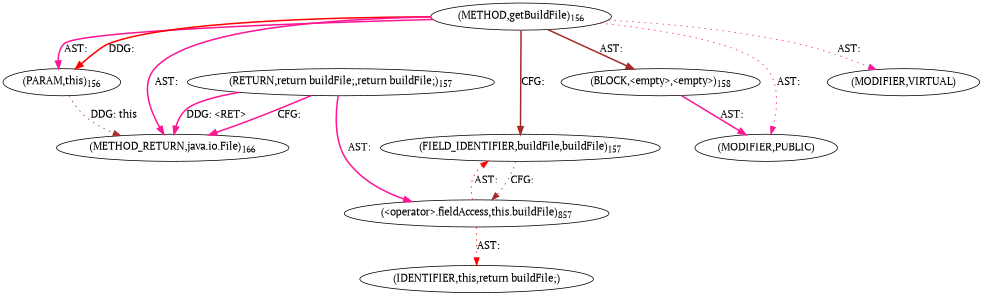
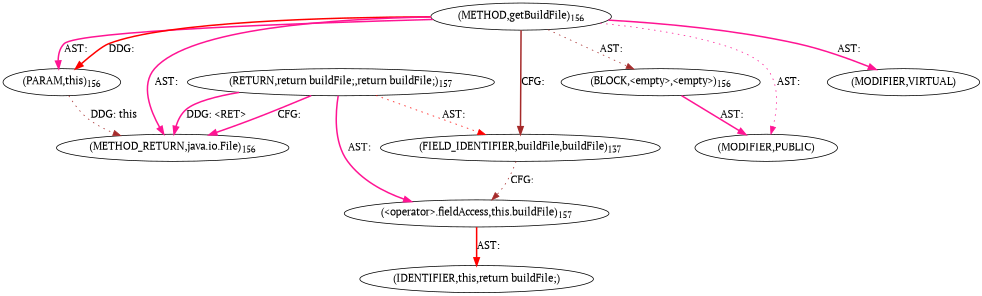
edge "(METHOD,getBuildFile)" -> "(MODIFIER,VIRTUAL)": style dotted -> bold
edge "(METHOD,getBuildFile)" -> "(BLOCK,<empty>,<empty>)": style bold -> dotted
node "(BLOCK,<empty>,<empty>)": text "158" -> "156"
node "(METHOD_RETURN,java.io.File)": text "166" -> "156"
node "(FIELD_IDENTIFIER,buildFile,buildFile)": text "157" -> "137"
edge "(<operator>.fieldAccess,this.buildFile)" -> "(FIELD_IDENTIFIER,buildFile,buildFile)": now "(RETURN,return buildFile;,return buildFile;)" -> "(FIELD_IDENTIFIER,buildFile,buildFile)"
node "(<operator>.fieldAccess,this.buildFile)": text "857" -> "157"
edge "(<operator>.fieldAccess,this.buildFile)" -> "(IDENTIFIER,this,return buildFile;)": style dotted -> bold
